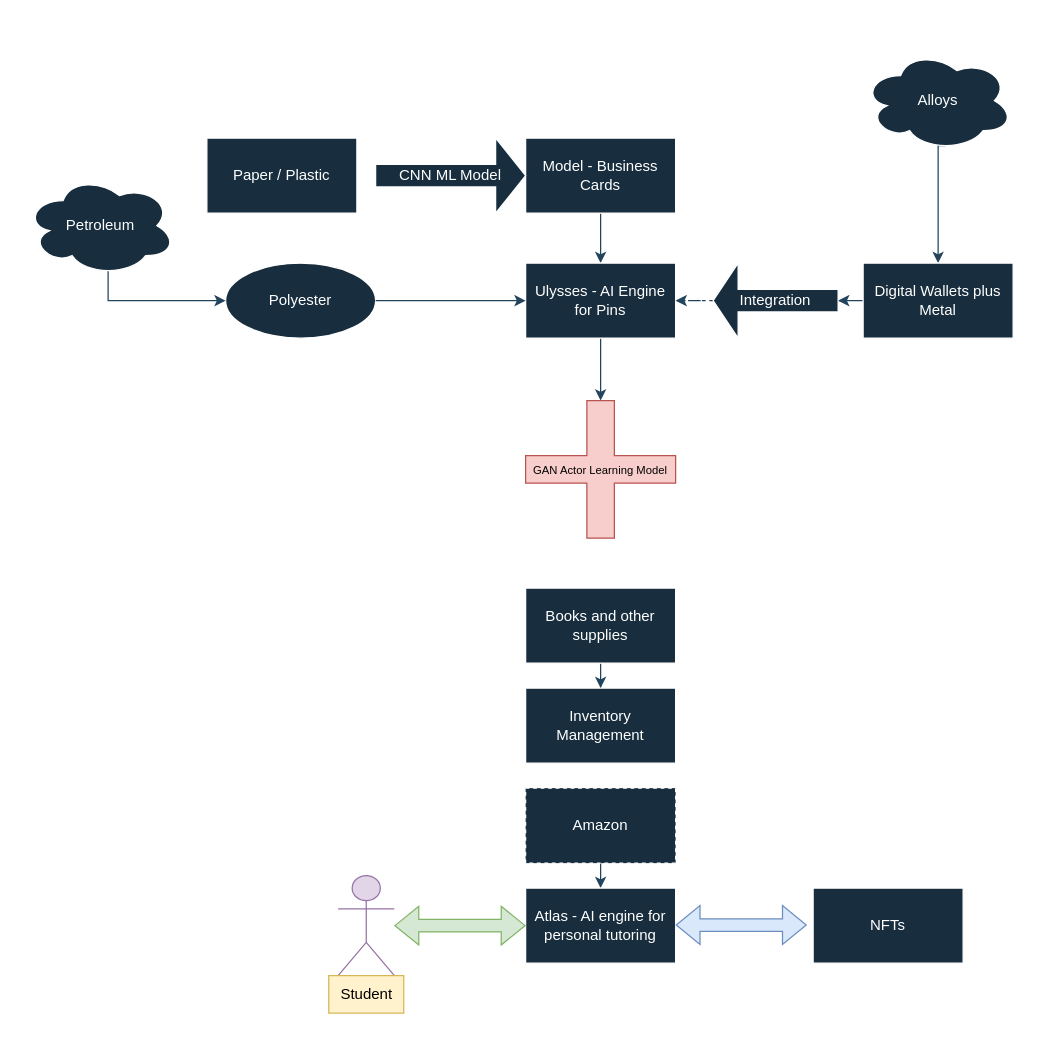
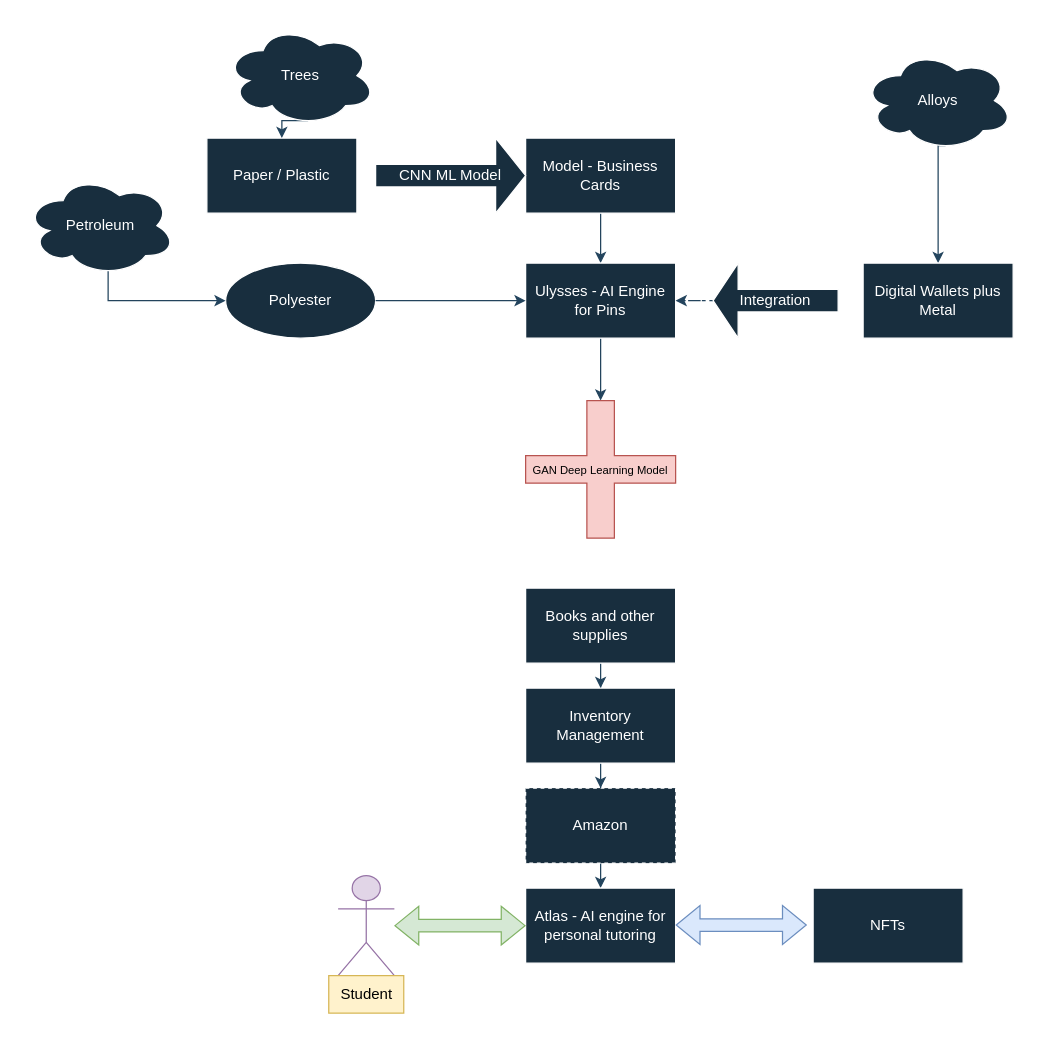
node "Trees": added
edge "Trees" -> "Paper / Plastic": added
edge "Digital Wallets plus Metal" -> "Integration": removed
node "GAN Actor Learning Model": label "GAN Actor Learning Model" -> "GAN Deep Learning Model"
edge "Inventory Management" -> "Amazon": added
